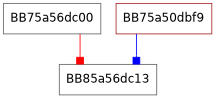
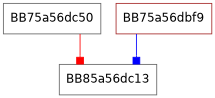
node "BB75a56dc00": label "BB75a56dc00" -> "BB75a56dc50"
node "BB75a50dbf9": label "BB75a50dbf9" -> "BB75a56dbf9"
